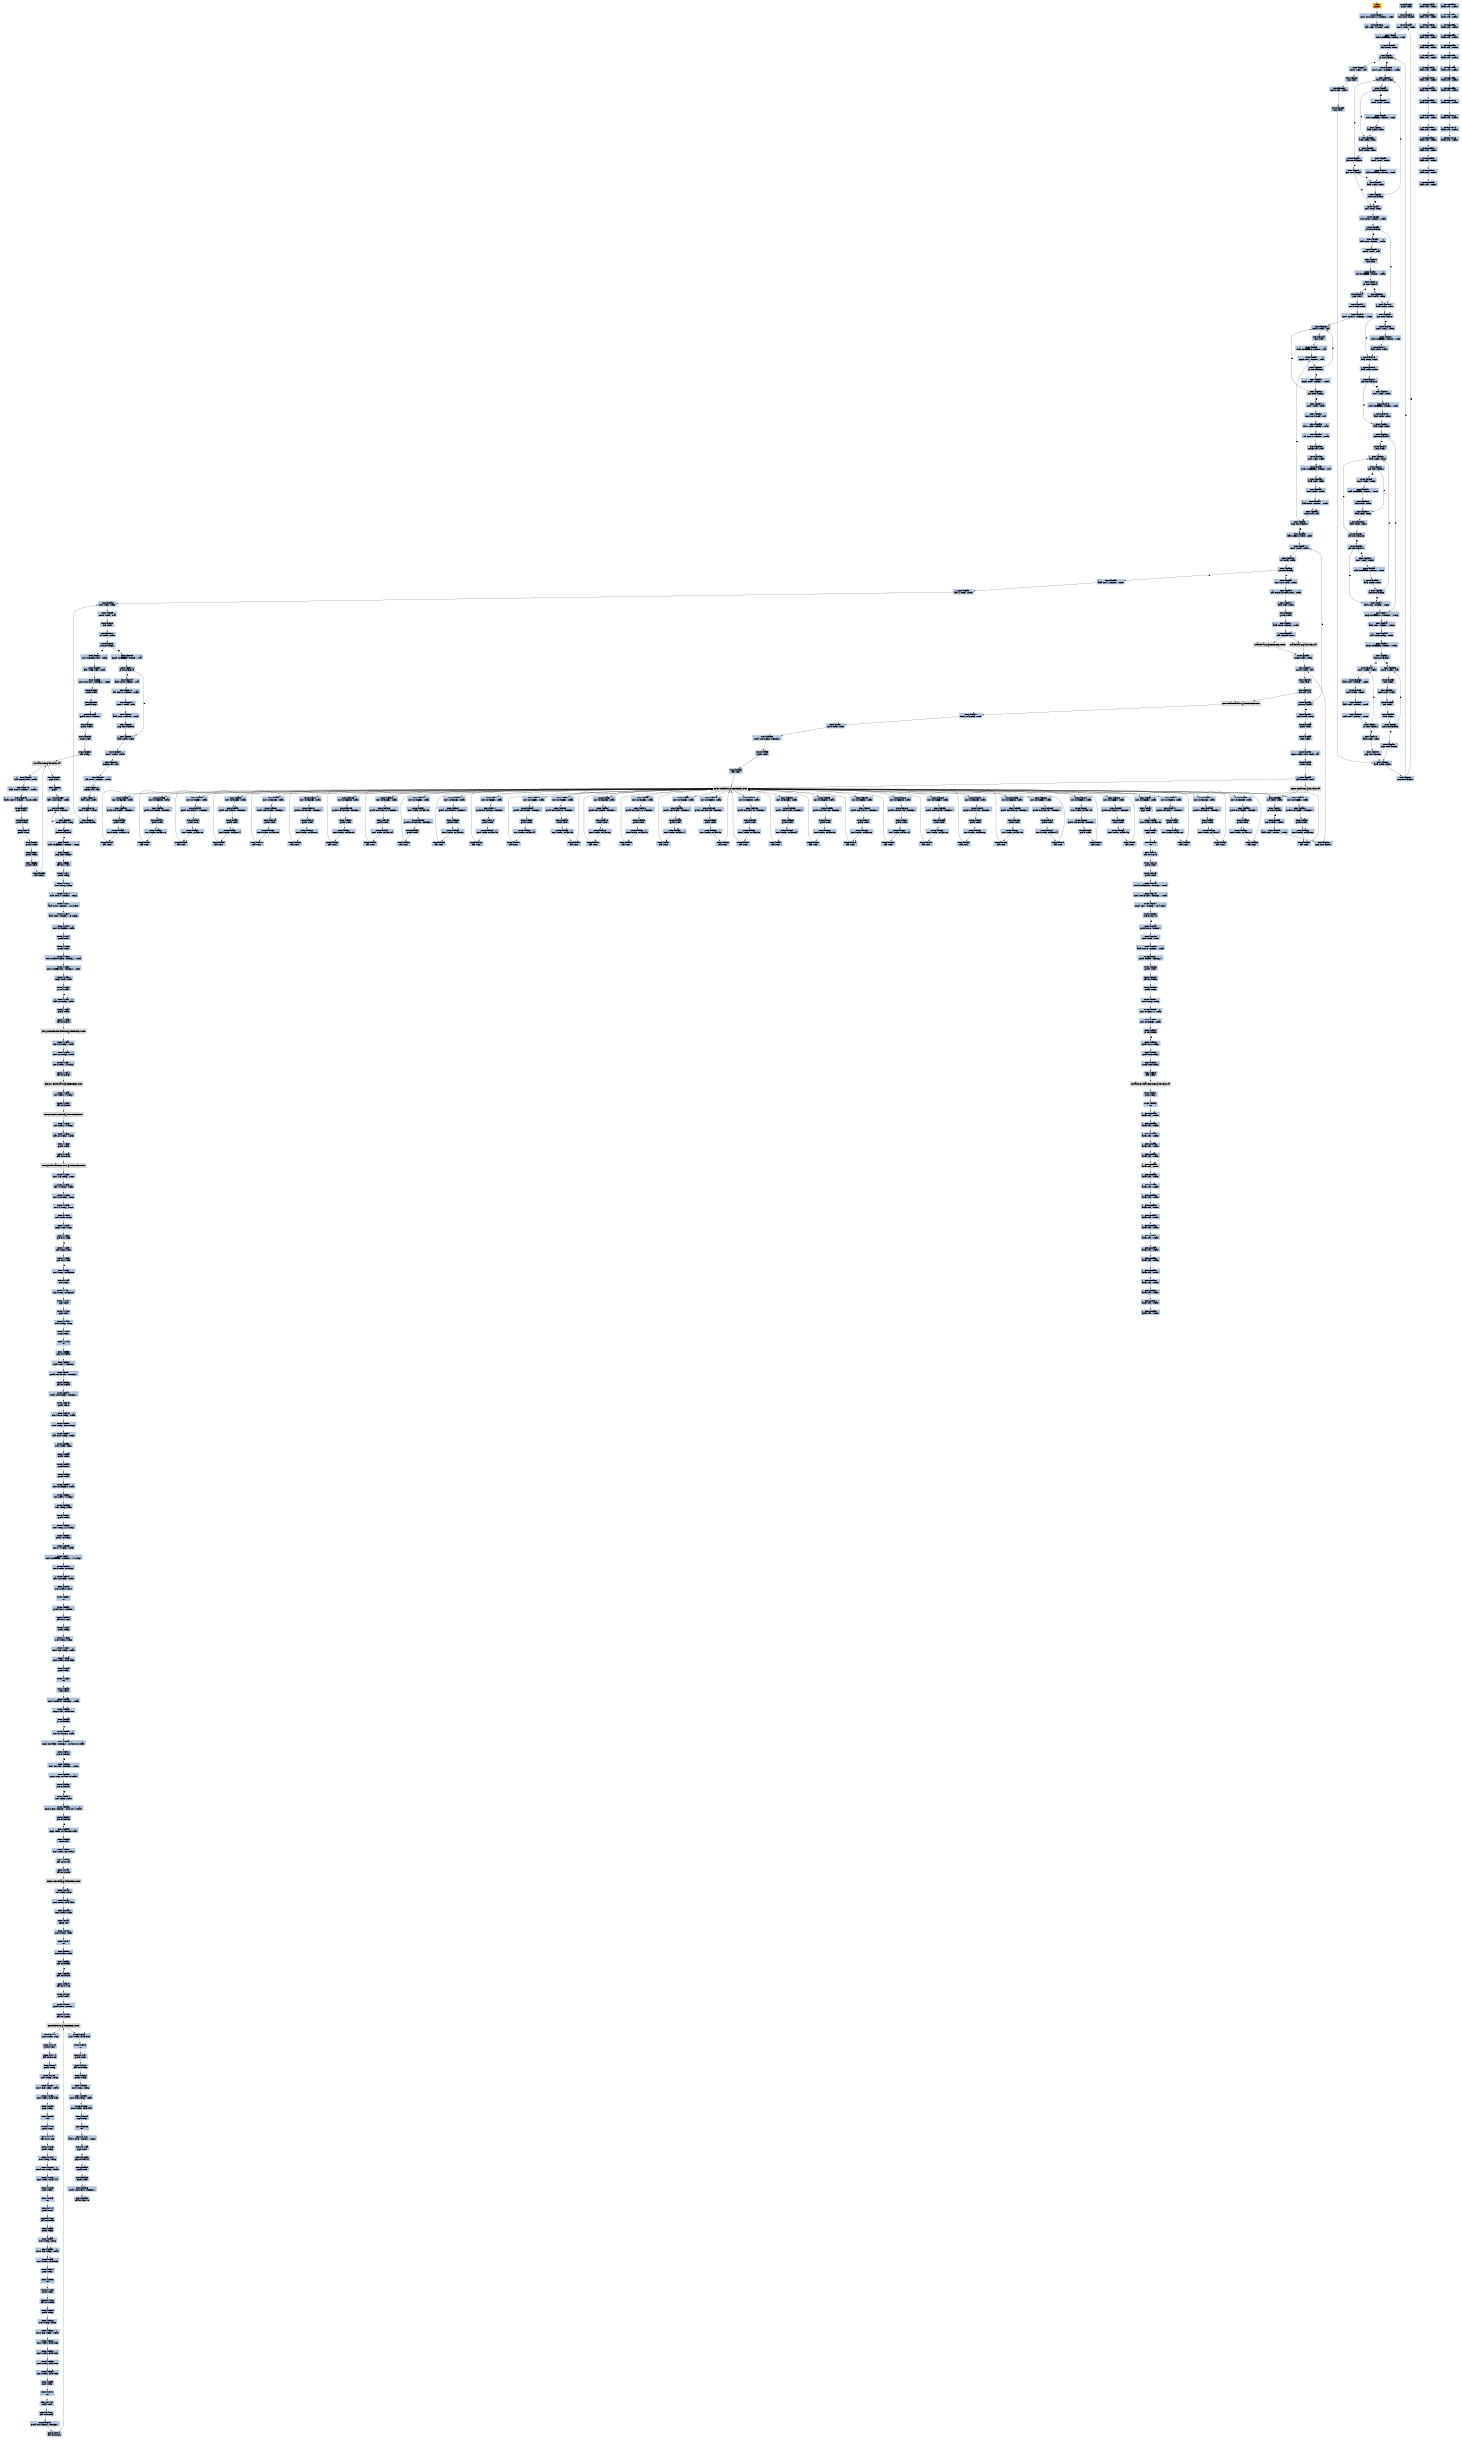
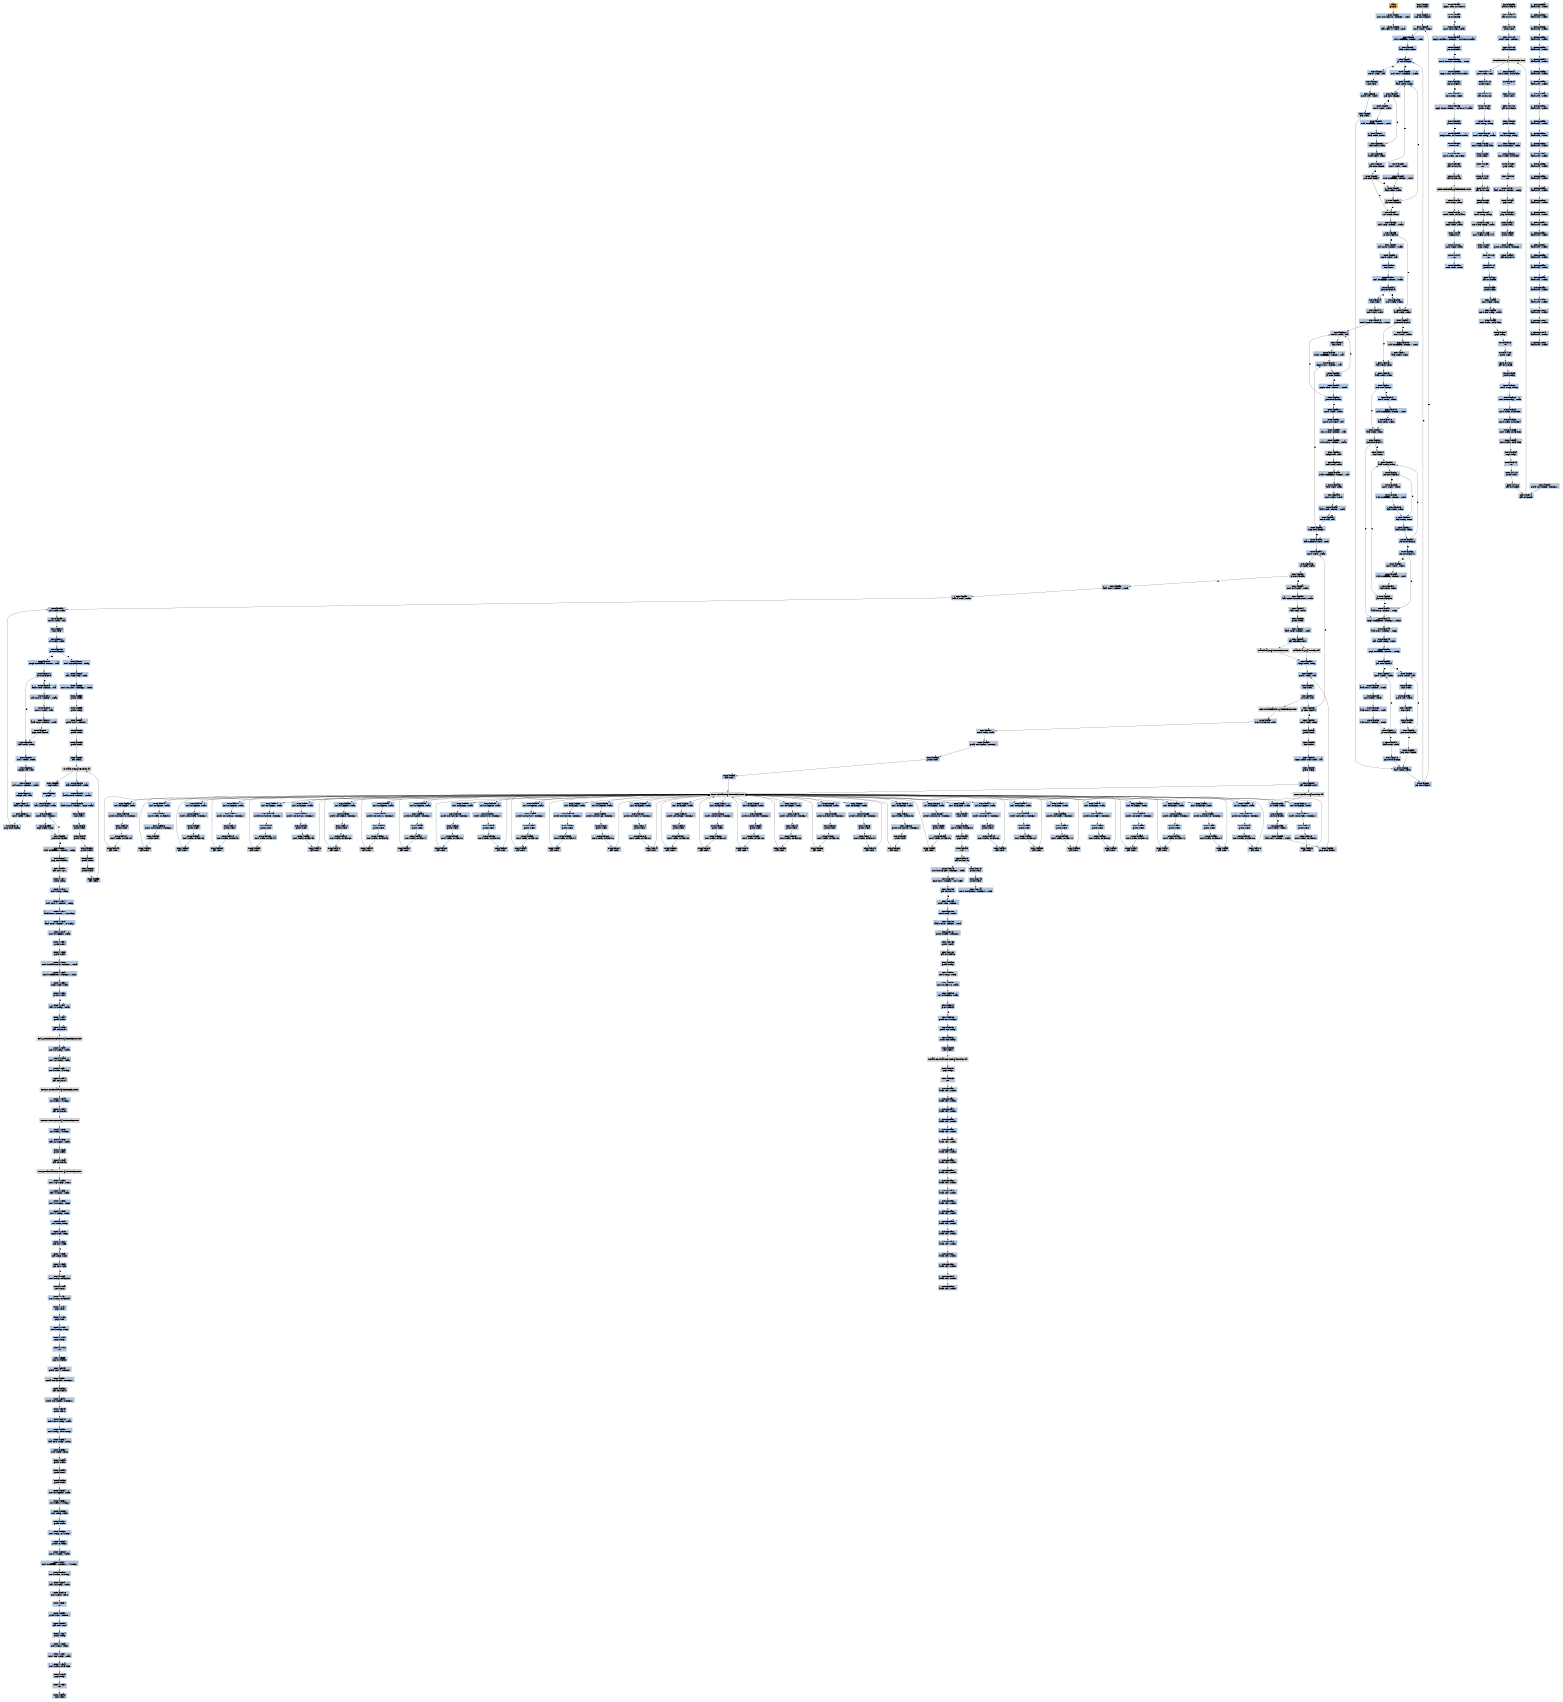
node "0x00000fec addb %al, (%eax)": added
edge "0x0040614a movl $0x433360<UINT32>, %esi" -> "0x0040614f movl $0x4342f0<UINT32>, %edi": now "0x0040ae7f call 0x406148" -> "0x0040614f movl $0x4342f0<UINT32>, %edi"
node "0x00405da3 movl $0x5a4d<UINT32>, %eax": removed
node "0x00405df2 jne 0x405dfc": removed
edge "0x0040472c call 0x40c90f" -> "0x0040c90f pushl $0x40c8c8<UINT32>": now "0x0040472c call 0x40c90f" -> "0x0040c914 call 0x4260f0"
